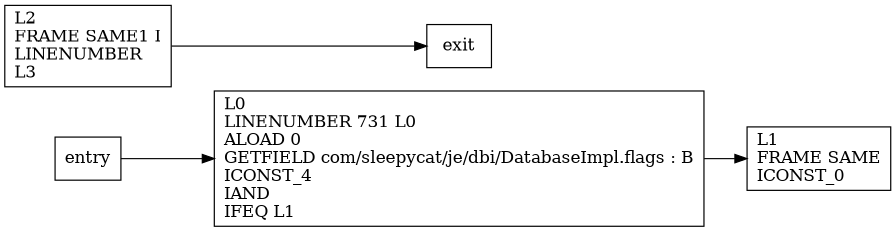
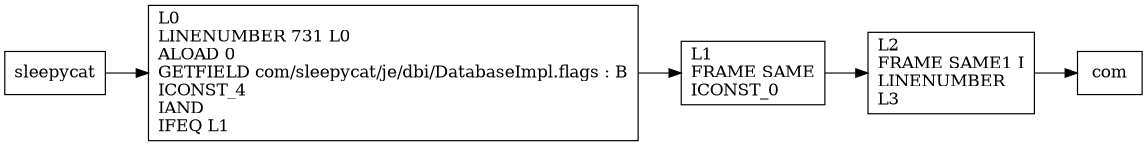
node "exit": label "exit" -> "com"
edge "L1 FRAME SAME ICONST_0" -> "L2 FRAME SAME1 I LINENUMBER L3": added
node "entry": label "entry" -> "sleepycat"
